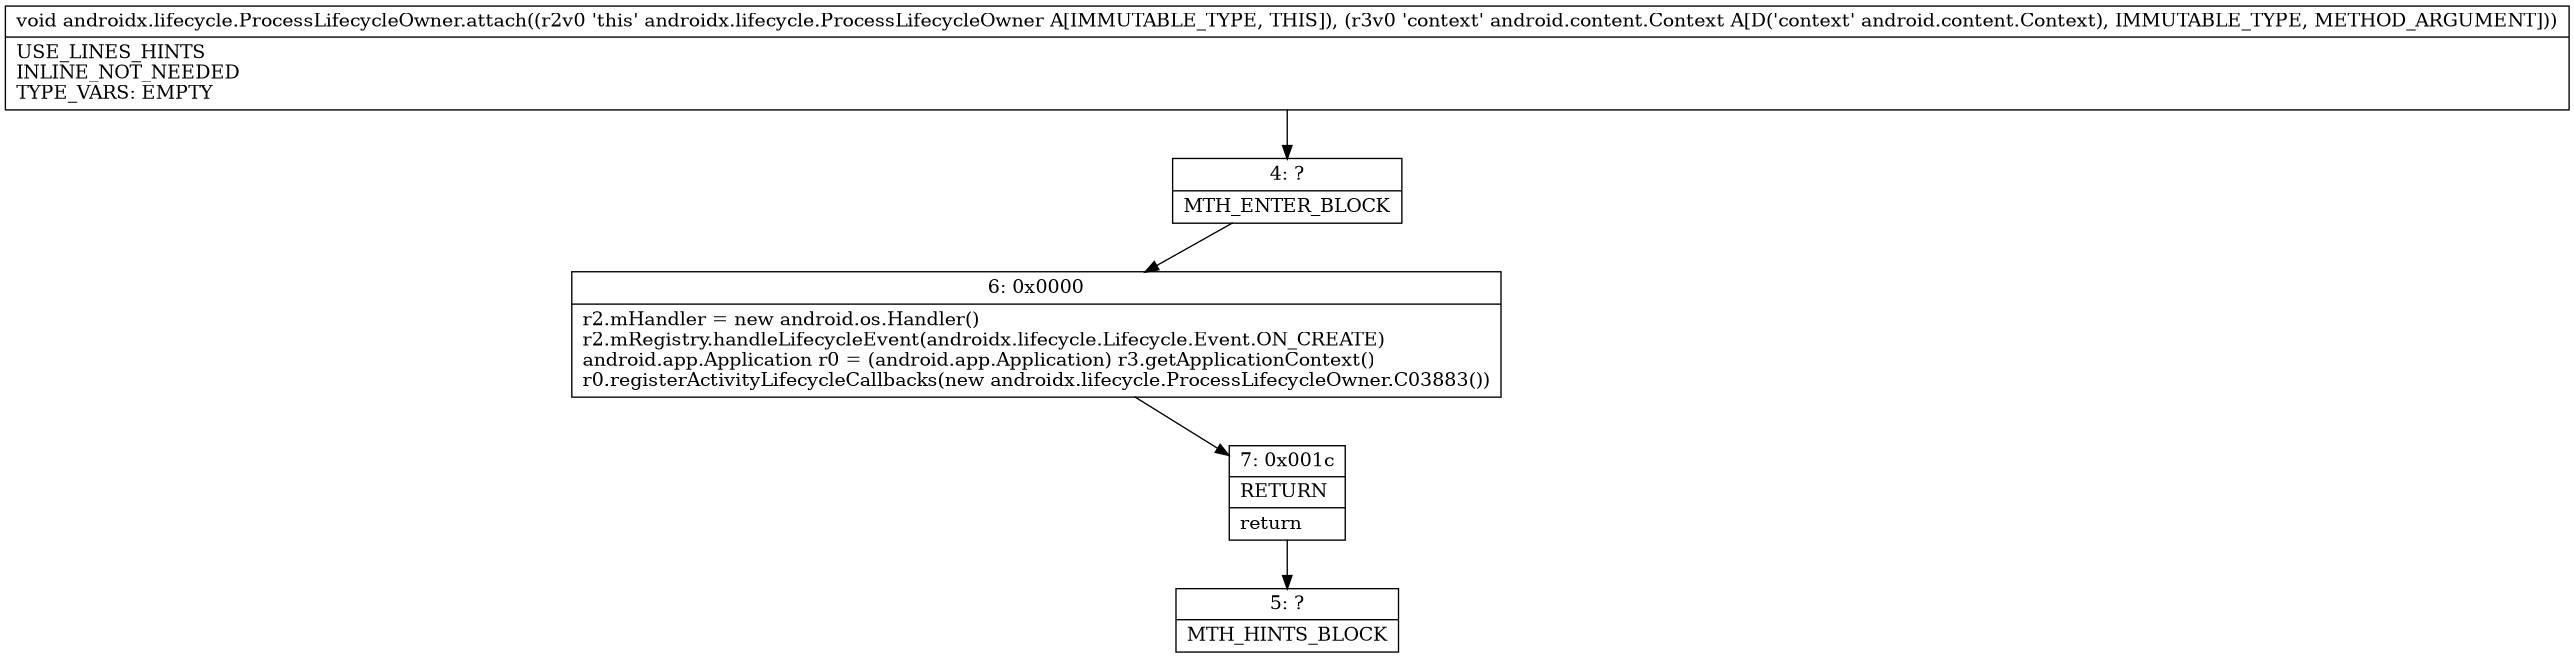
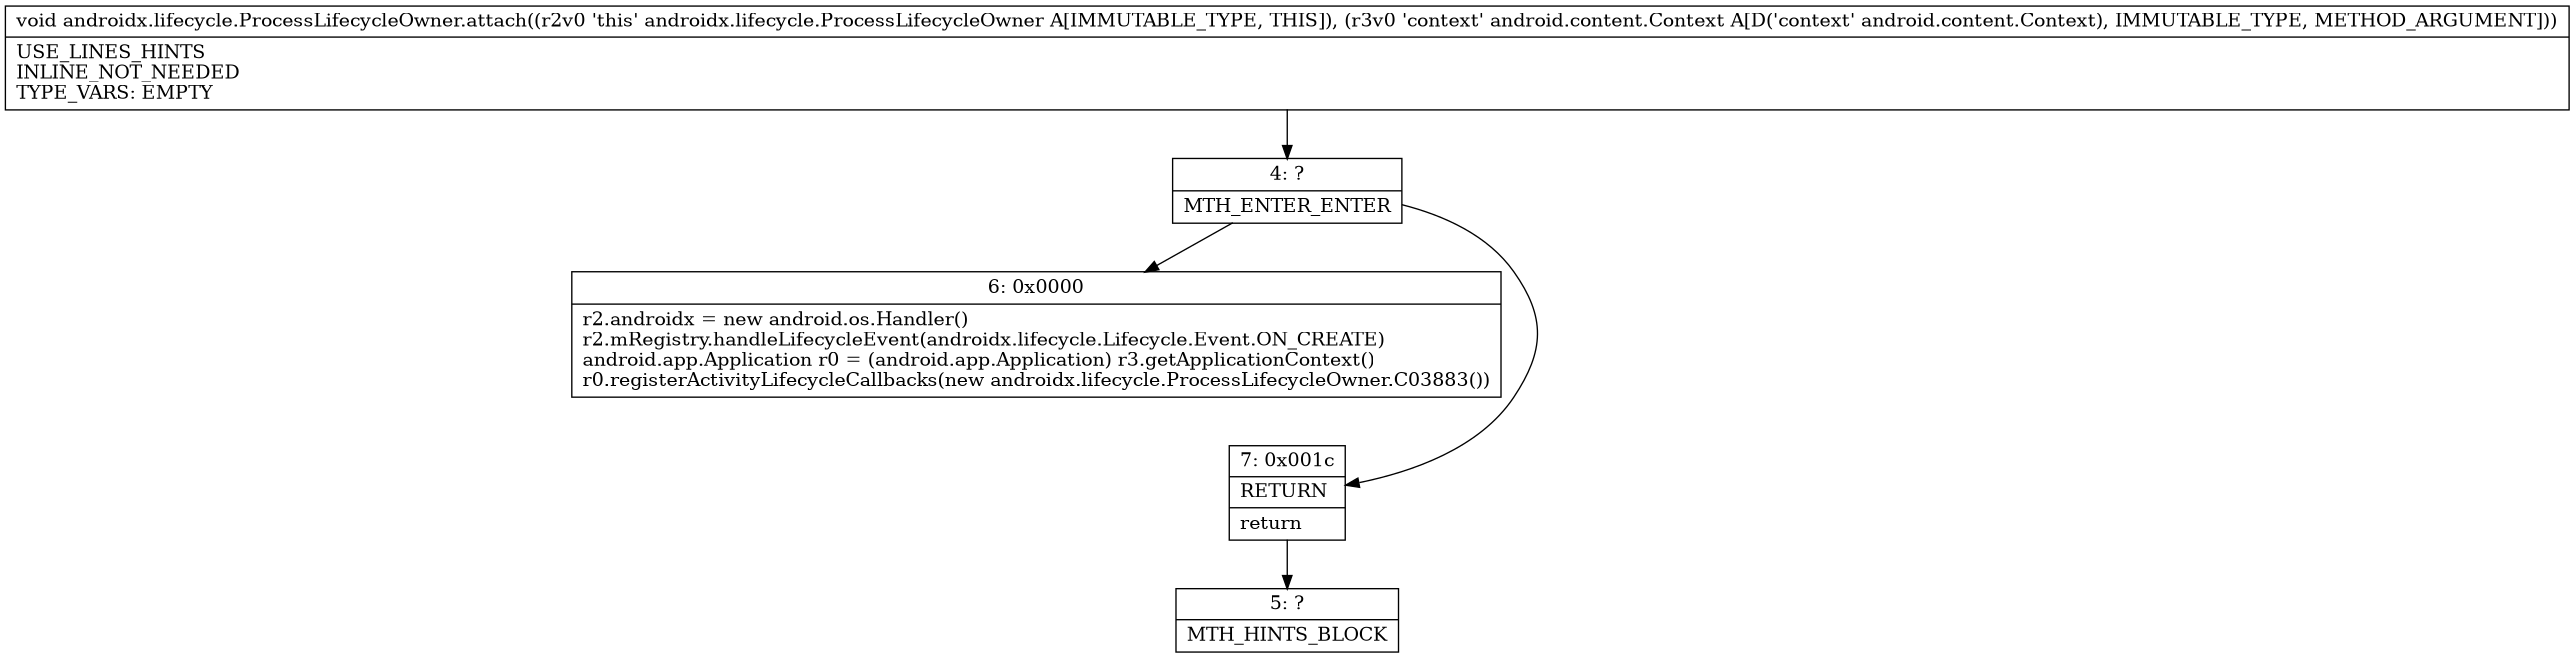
node "4: ?": text "MTH_ENTER_BLOCK" -> "MTH_ENTER_ENTER"
node "6: 0x0000": text "r2.mHandler = new android.os.Handler()" -> "r2.androidx = new android.os.Handler()"
edge "6: 0x0000" -> "7: 0x001c": now "4: ?" -> "7: 0x001c"
